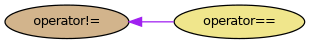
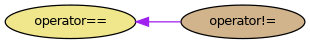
edge "operator==" -> "operator!=": reversed
